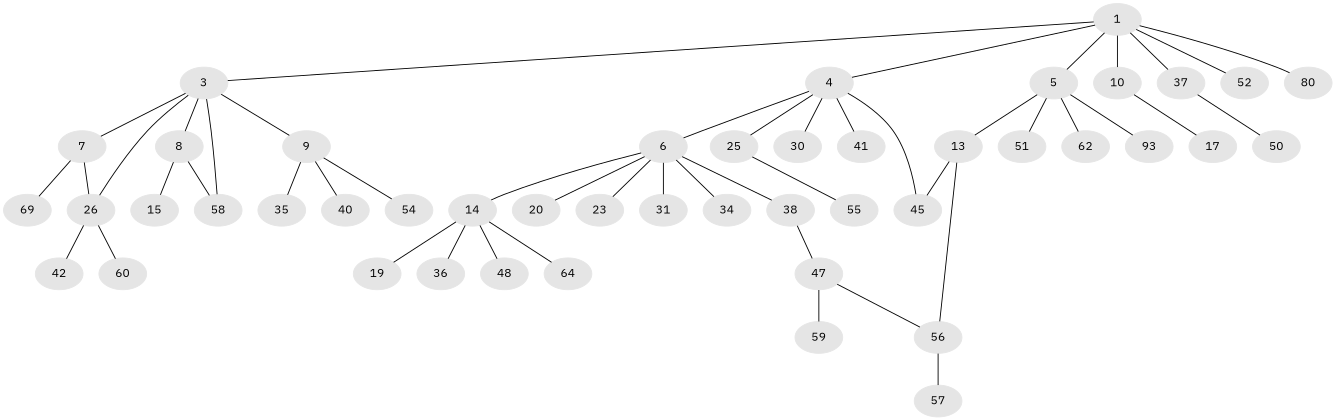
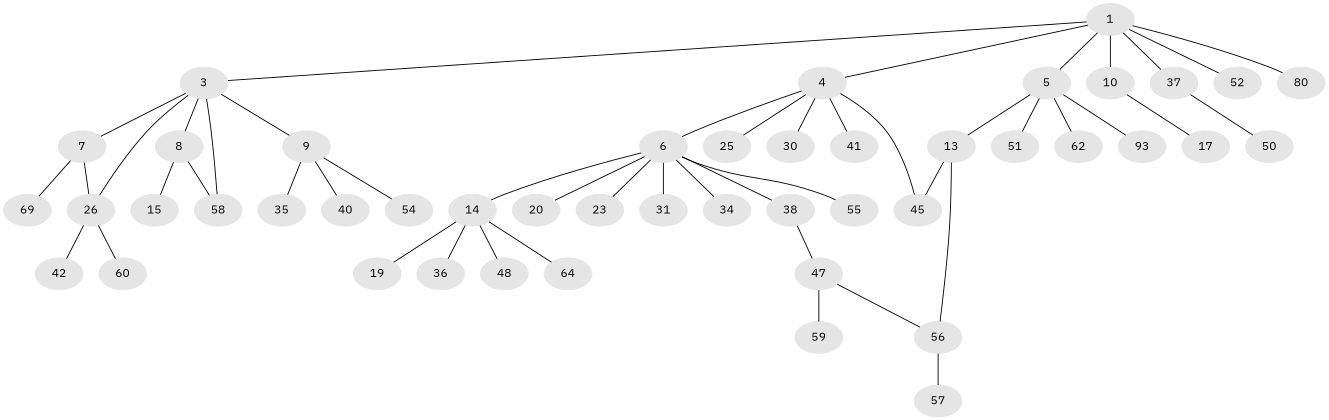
edge "25" -- "55": now "6" -- "55"
